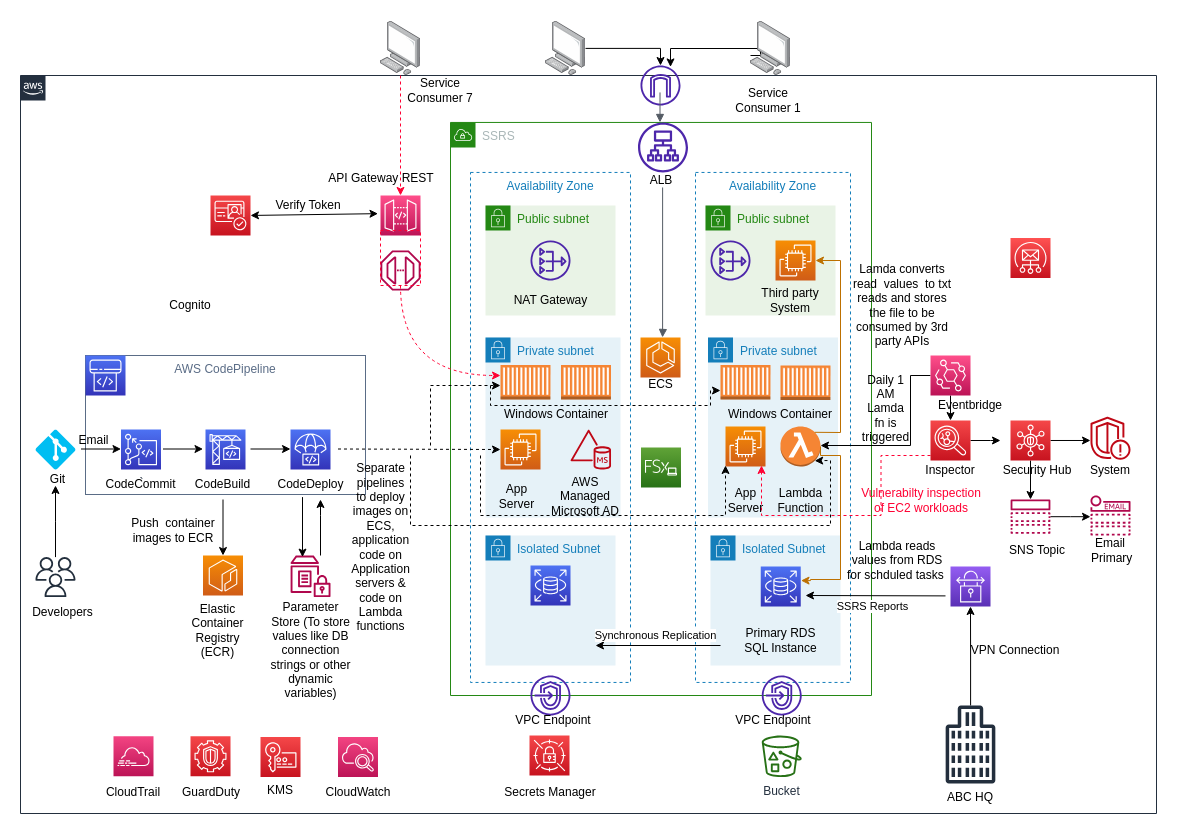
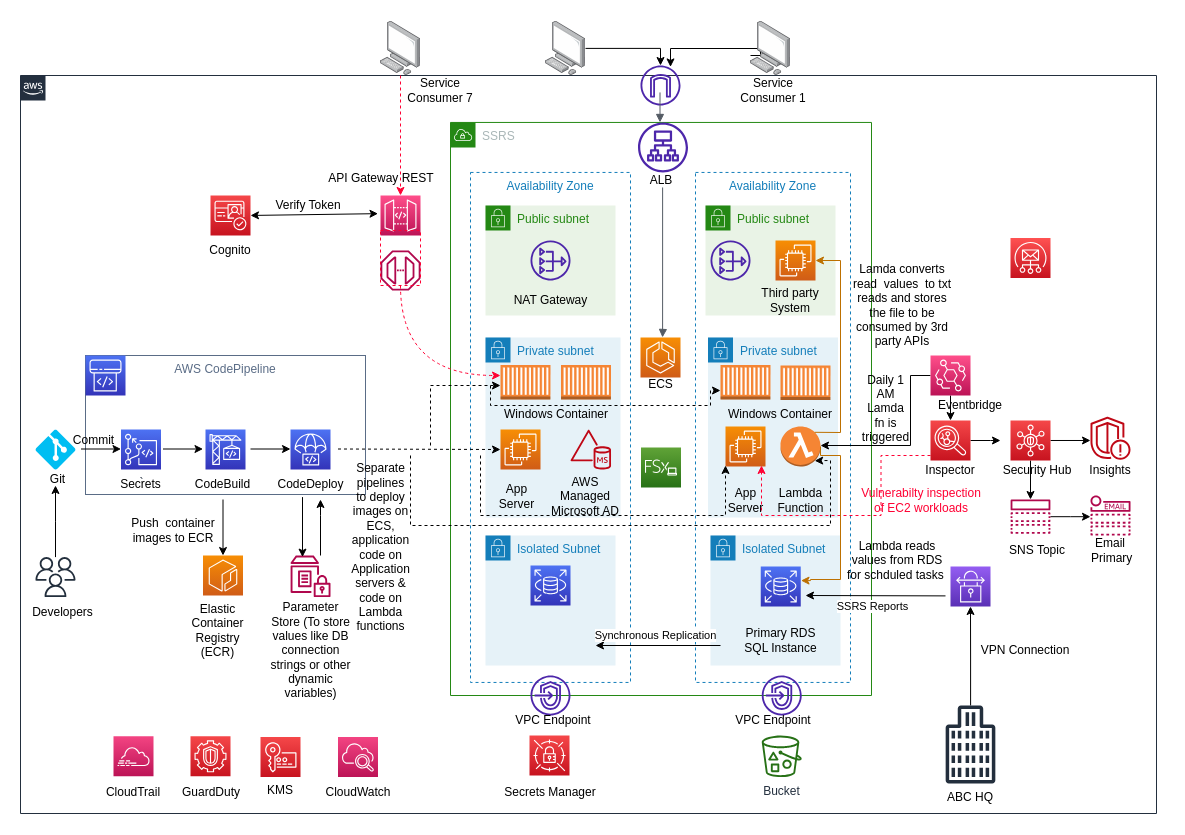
node "Service Consumer 1": moved (769, 101) -> (774, 91)
node "Cognito": moved (191, 305) -> (231, 250)
node "Email": label "Email" -> "Commit"
node "System": label "System" -> "Insights"
node "CodeCommit": label "CodeCommit" -> "Secrets"
node "VPN Connection": moved (1015, 651) -> (1025, 651)
